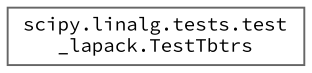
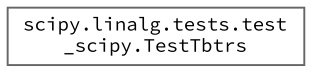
node "scipy.linalg.tests.test _lapack.TestTbtrs": label "scipy.linalg.tests.test _lapack.TestTbtrs" -> "scipy.linalg.tests.test _scipy.TestTbtrs"
